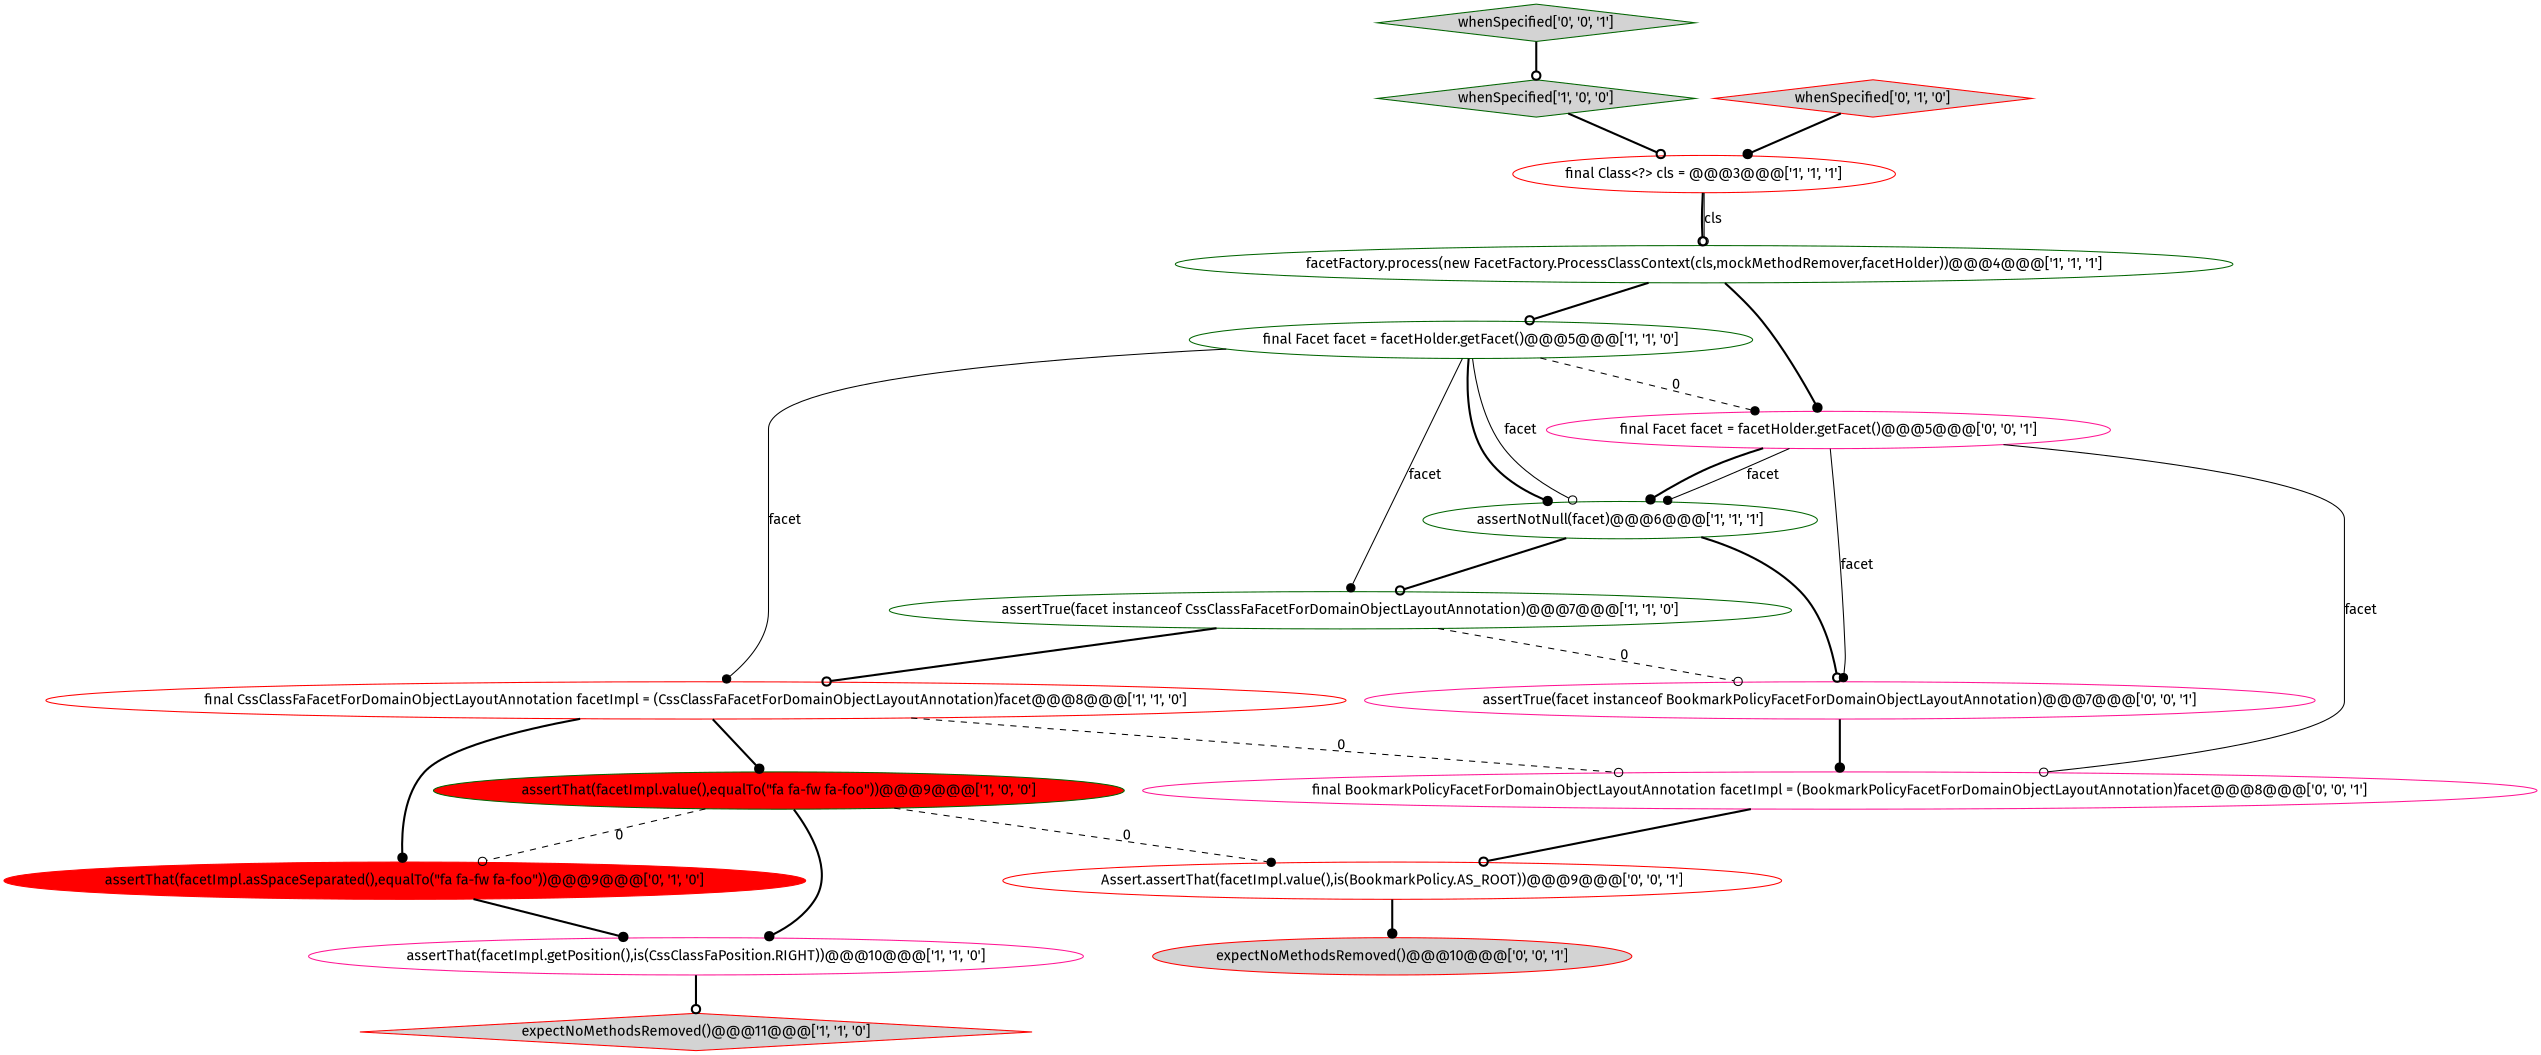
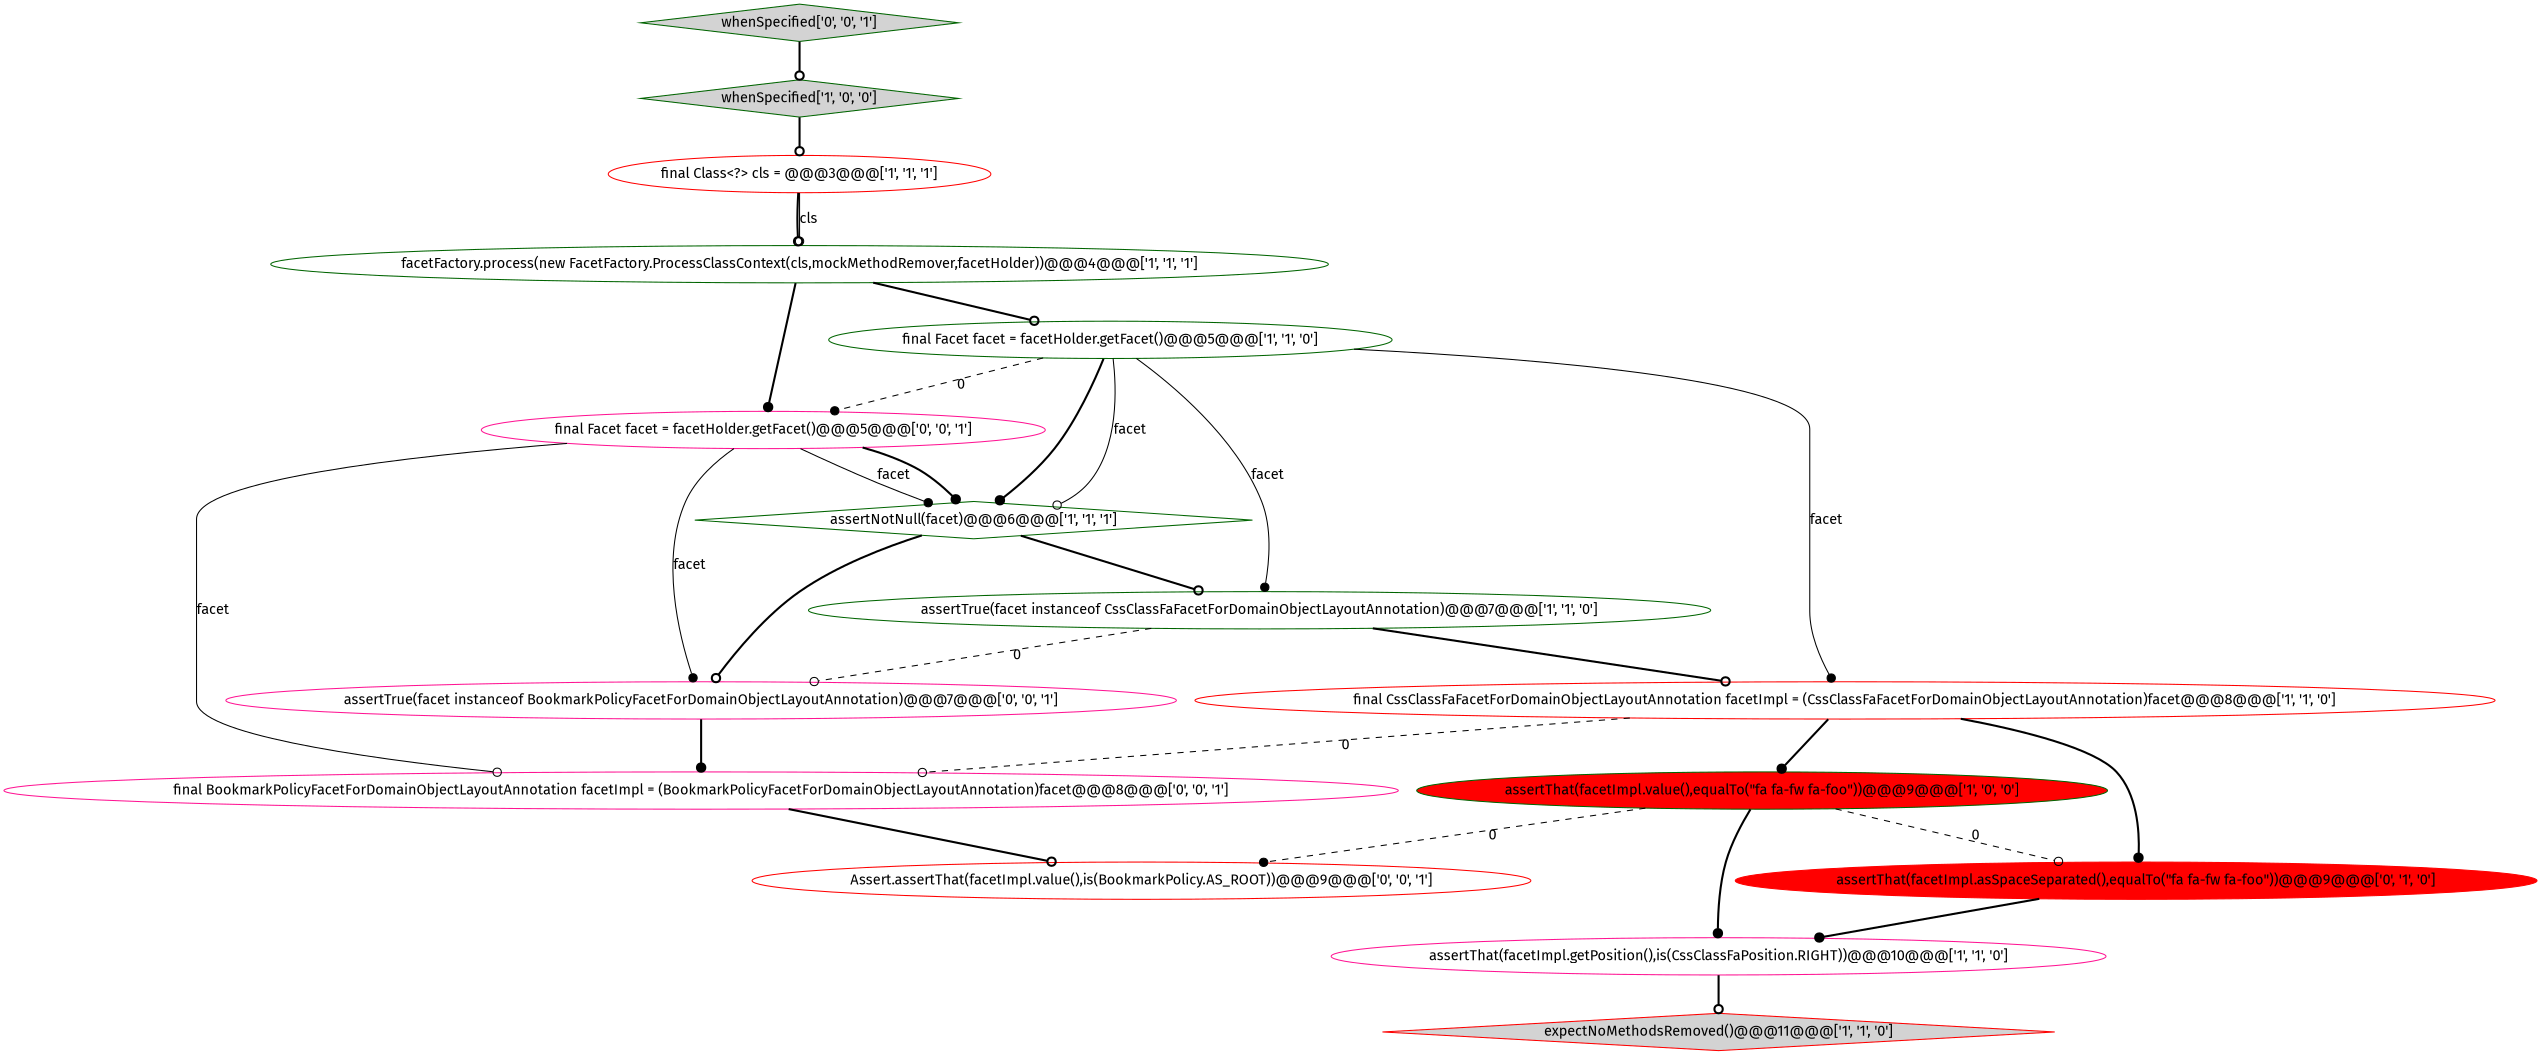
node "whenSpecified['0', '1', '0']": removed
node "assertNotNull(facet)@@@6@@@['1', '1', '1']": shape ellipse -> diamond
node "expectNoMethodsRemoved()@@@10@@@['0', '0', '1']": removed
